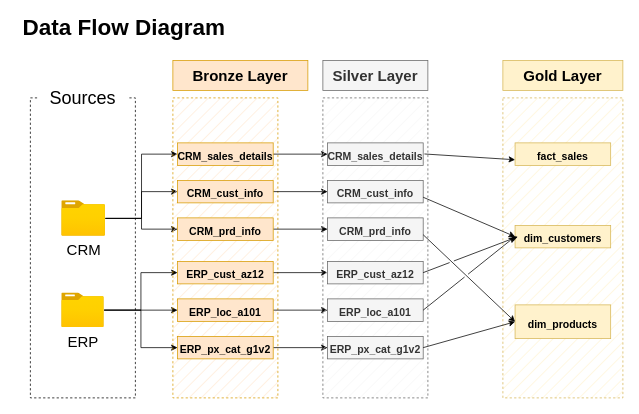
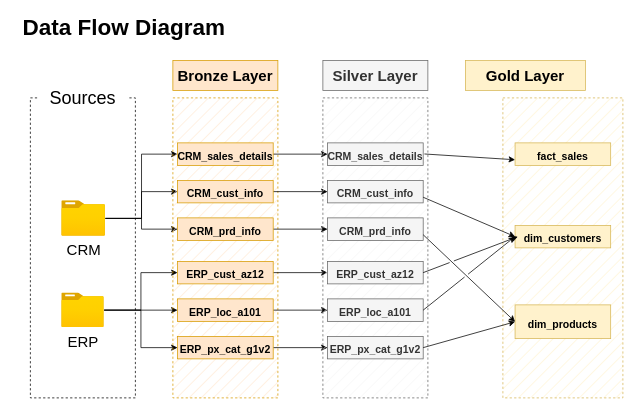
node "Bronze Layer": size 135x30 -> 105x30
node "Gold Layer": moved (563, 75) -> (525, 75)
